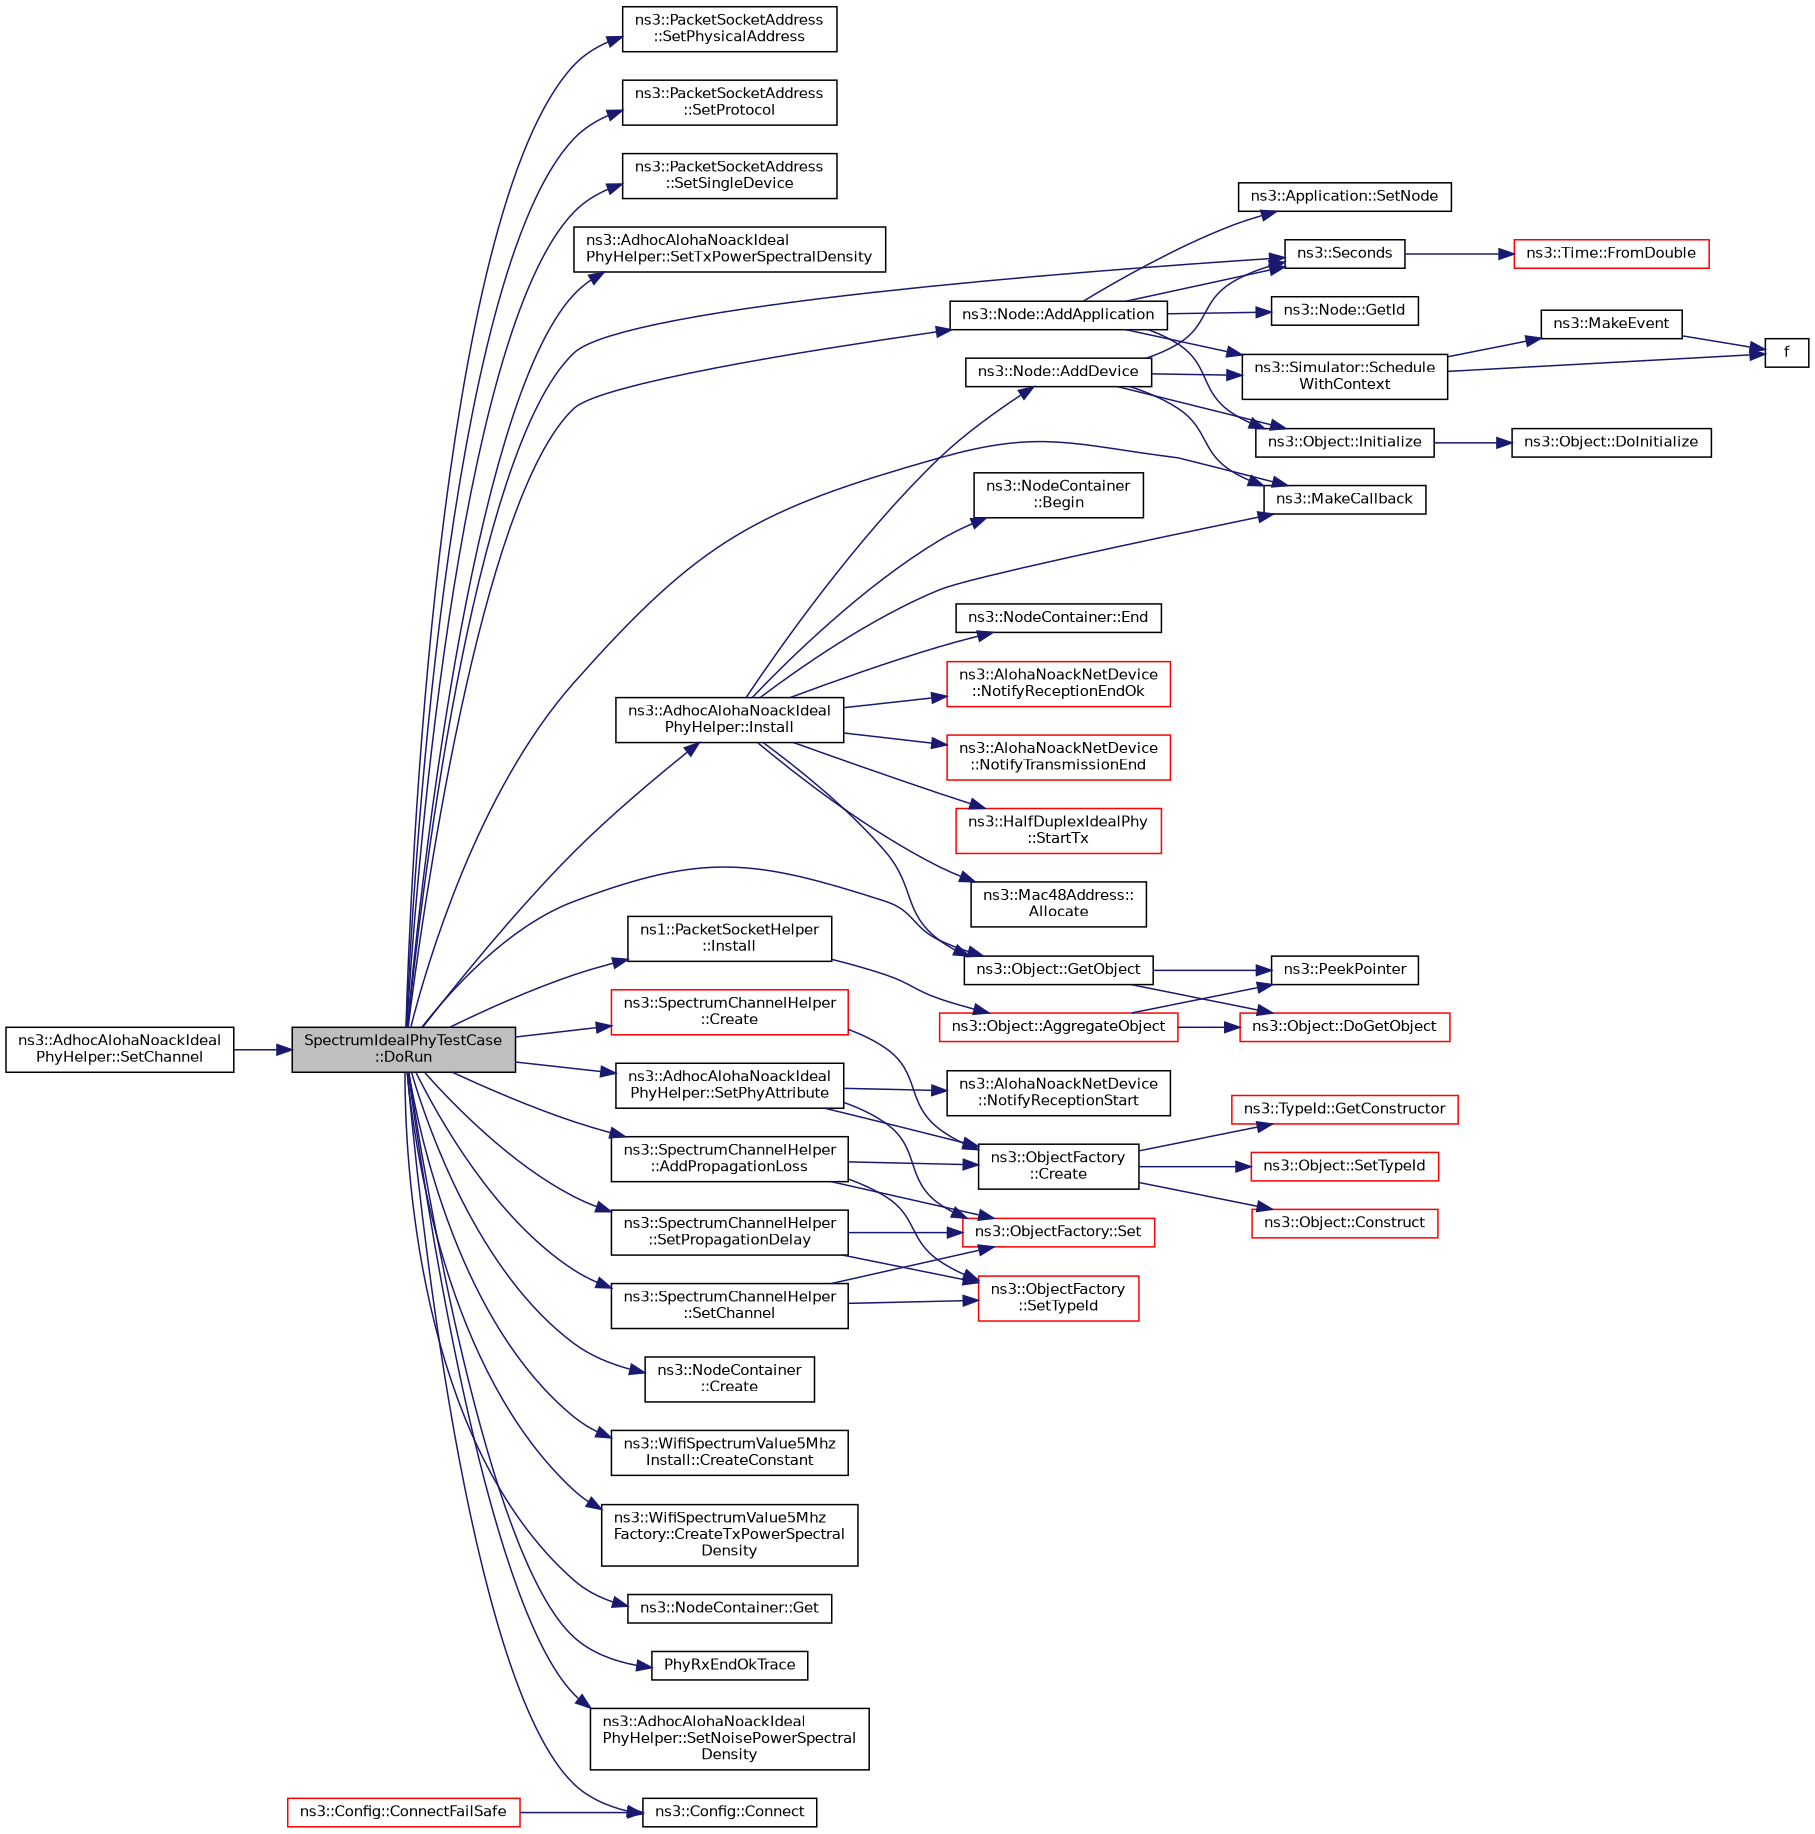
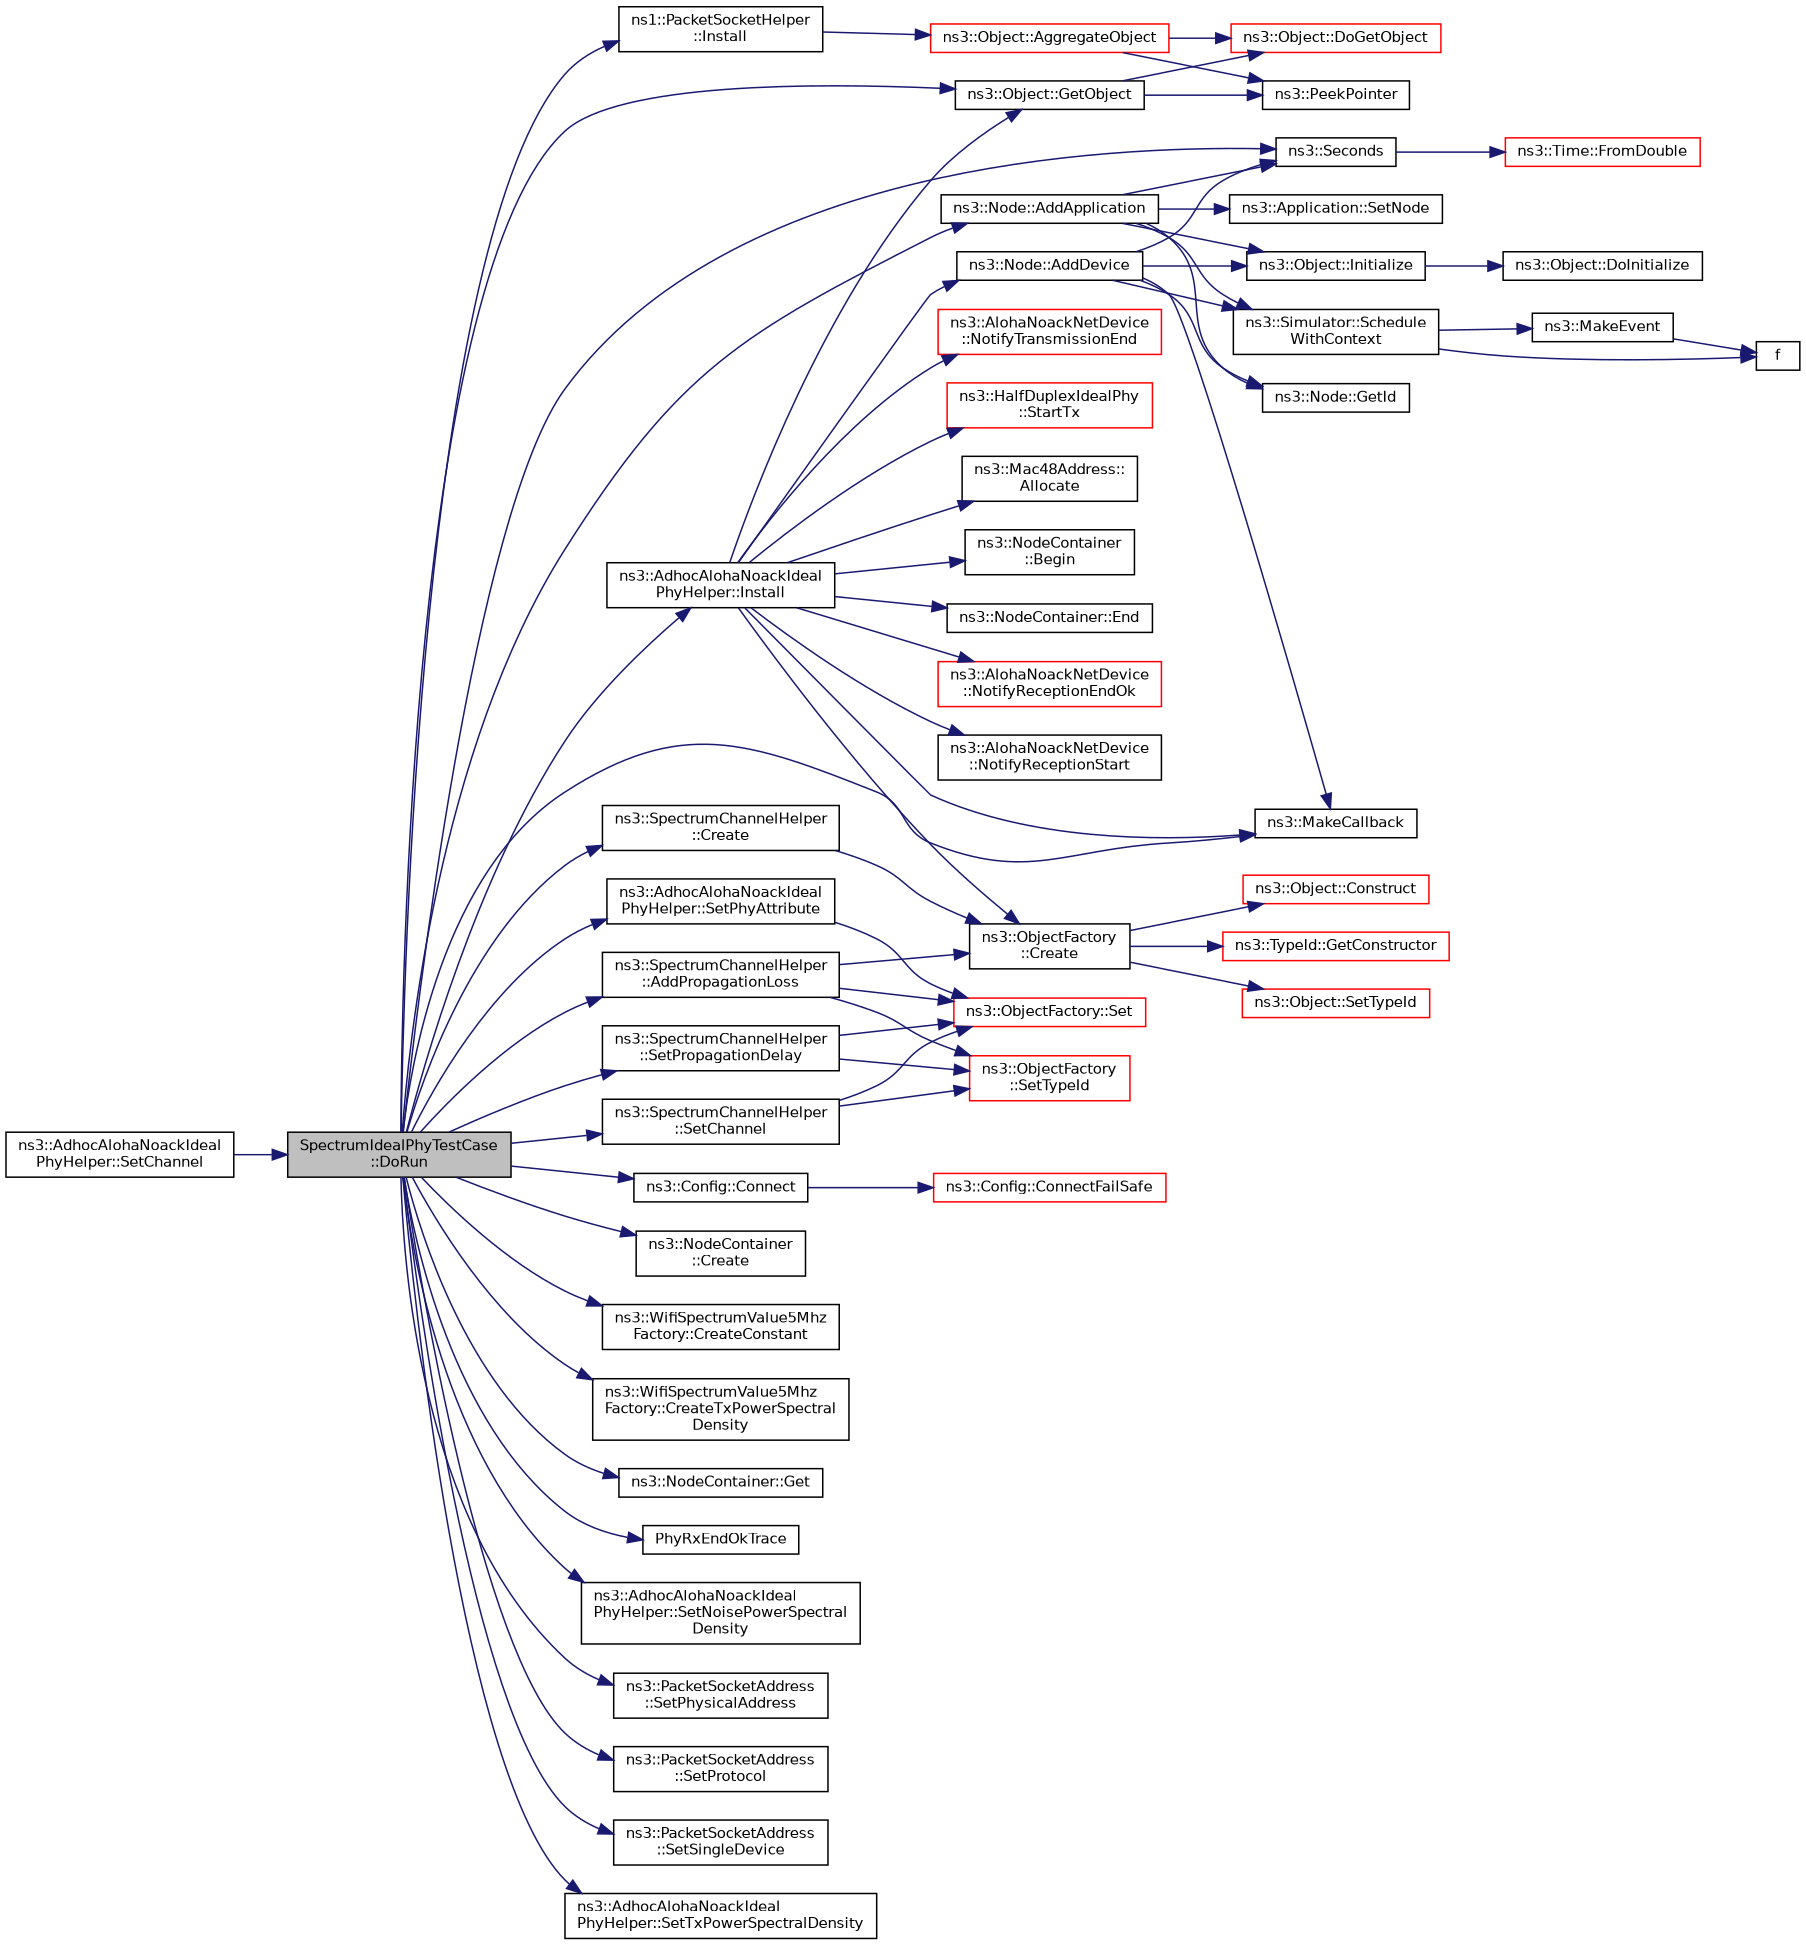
edge "ns3::Node::AddDevice" -> "ns3::Node::GetId": added
node "ns3::SpectrumChannelHelper ::Create": color red -> black
edge "ns3::AdhocAlohaNoackIdeal PhyHelper::SetPhyAttribute" -> "ns3::AlohaNoackNetDevice ::NotifyReceptionStart": now "ns3::AdhocAlohaNoackIdeal PhyHelper::Install" -> "ns3::AlohaNoackNetDevice ::NotifyReceptionStart"
edge "ns3::AdhocAlohaNoackIdeal PhyHelper::SetPhyAttribute" -> "ns3::ObjectFactory ::Create": now "ns3::AdhocAlohaNoackIdeal PhyHelper::Install" -> "ns3::ObjectFactory ::Create"
node "ns3::WifiSpectrumValue5Mhz Install::CreateConstant": label "ns3::WifiSpectrumValue5Mhz Install::CreateConstant" -> "ns3::WifiSpectrumValue5Mhz Factory::CreateConstant"
edge "ns3::Config::ConnectFailSafe" -> "ns3::Config::Connect": reversed
